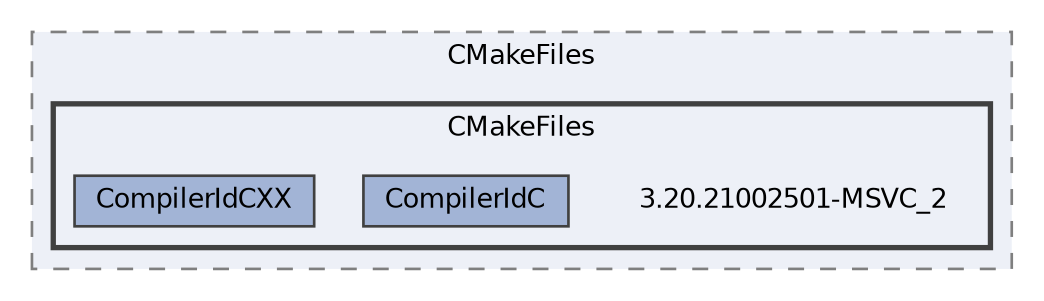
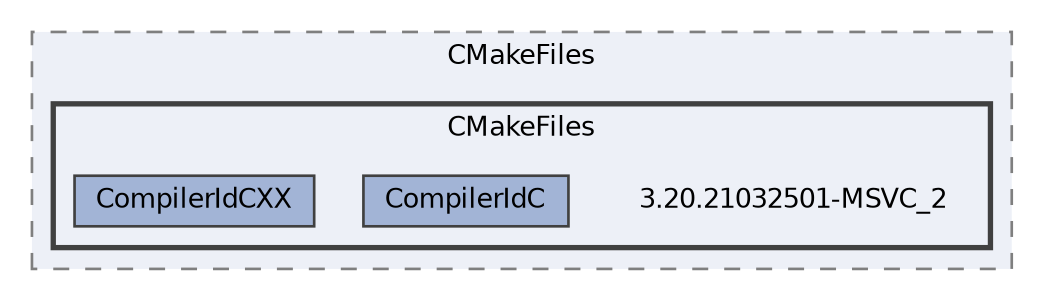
node "3.20.21002501-MSVC_2": label "3.20.21002501-MSVC_2" -> "3.20.21032501-MSVC_2"
